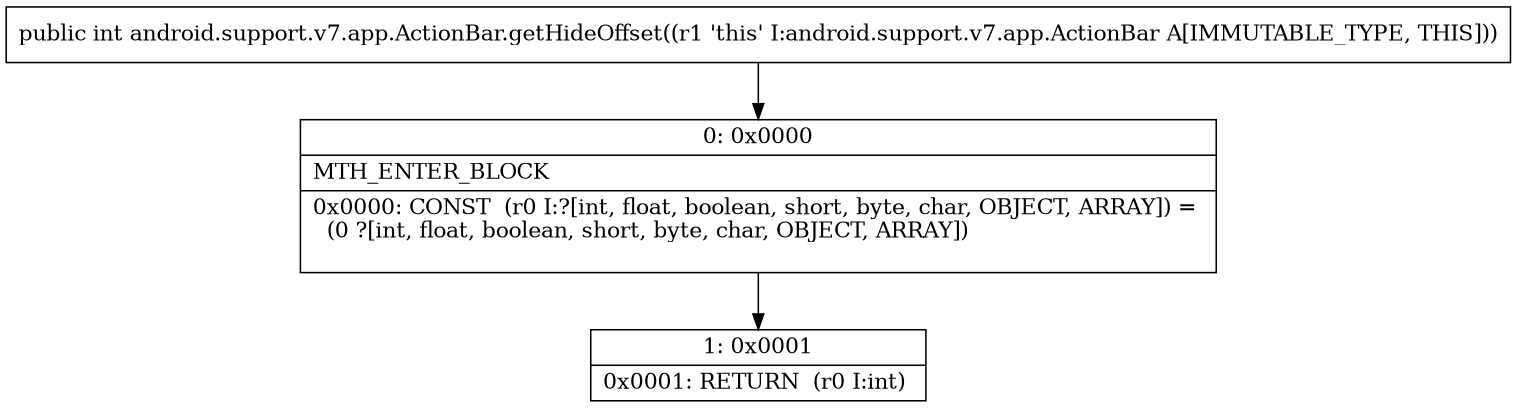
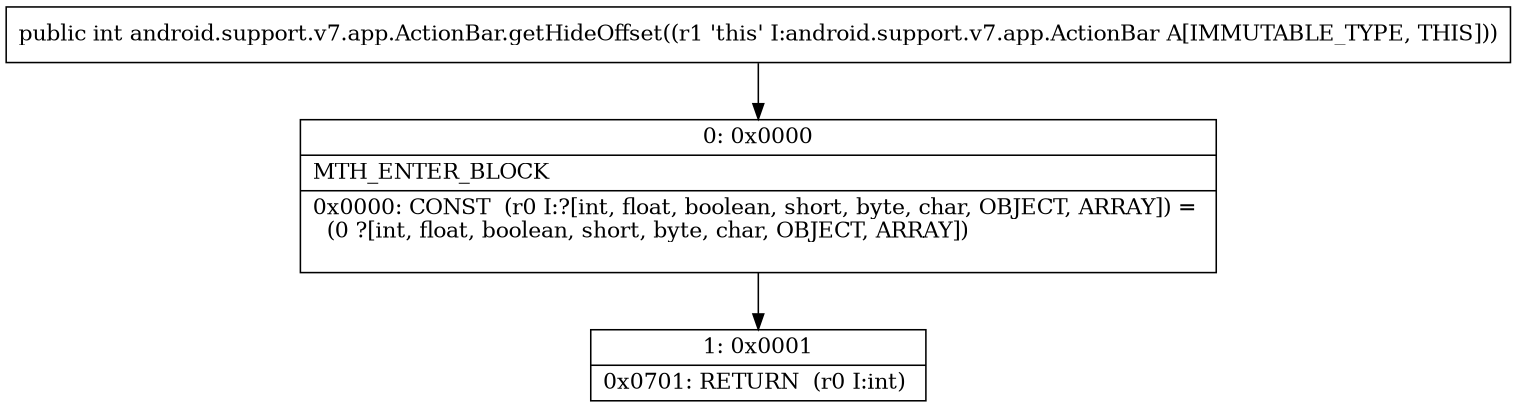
node "1: 0x0001": text "0x0001: RETURN  (r0 I:int)" -> "0x0701: RETURN  (r0 I:int)"
